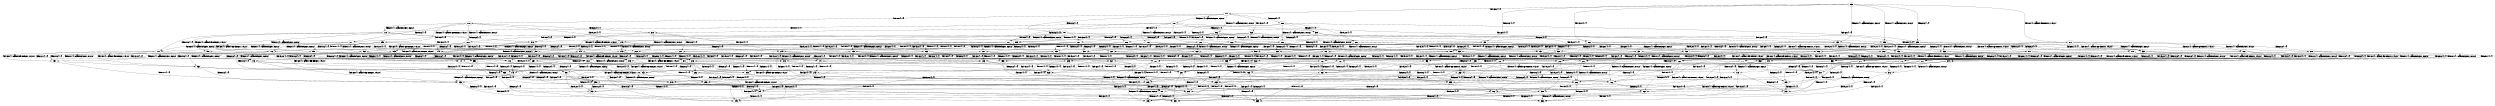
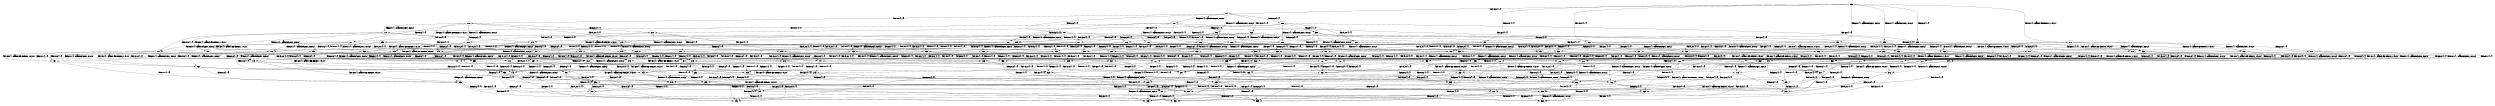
edge "050" -> "150": removed, label "{F(D2_11)} : Claim(DISK2_1, D2_12)"
edge "022" -> "023": added, label "{F(D1_12)} : []"
edge "221" -> "321": added, label "{F(D2_11)} : []"
edge "370" -> "252": now "370" -> "380"
edge "143" -> "153": now "143" -> "183"
edge "340" -> "342": reversed
